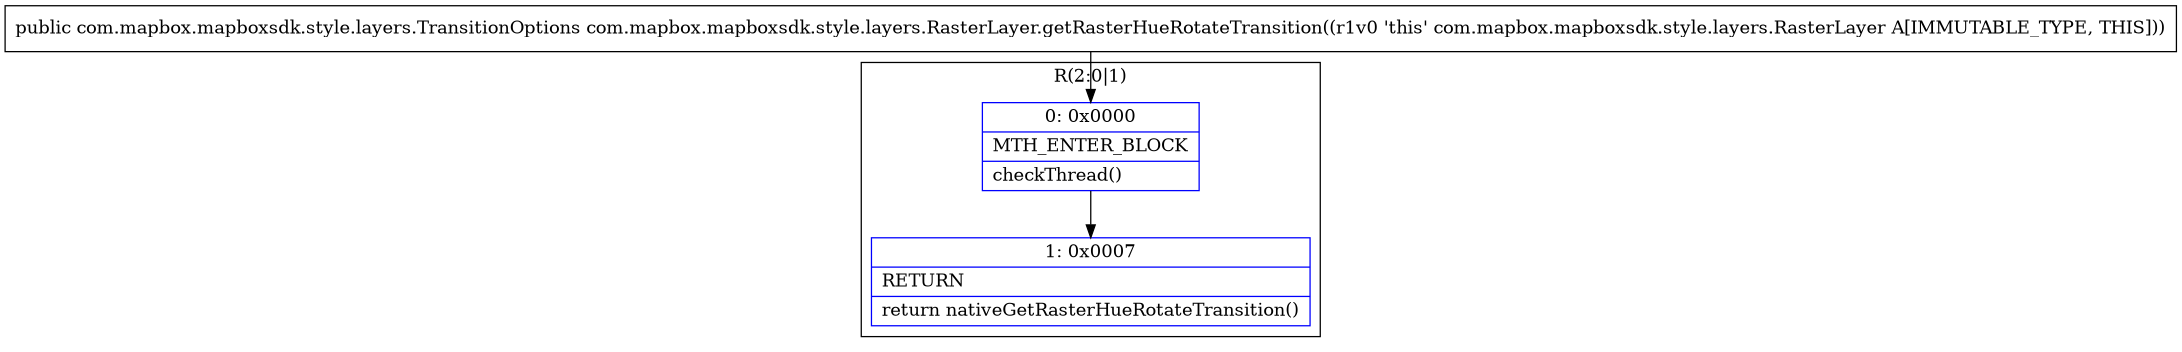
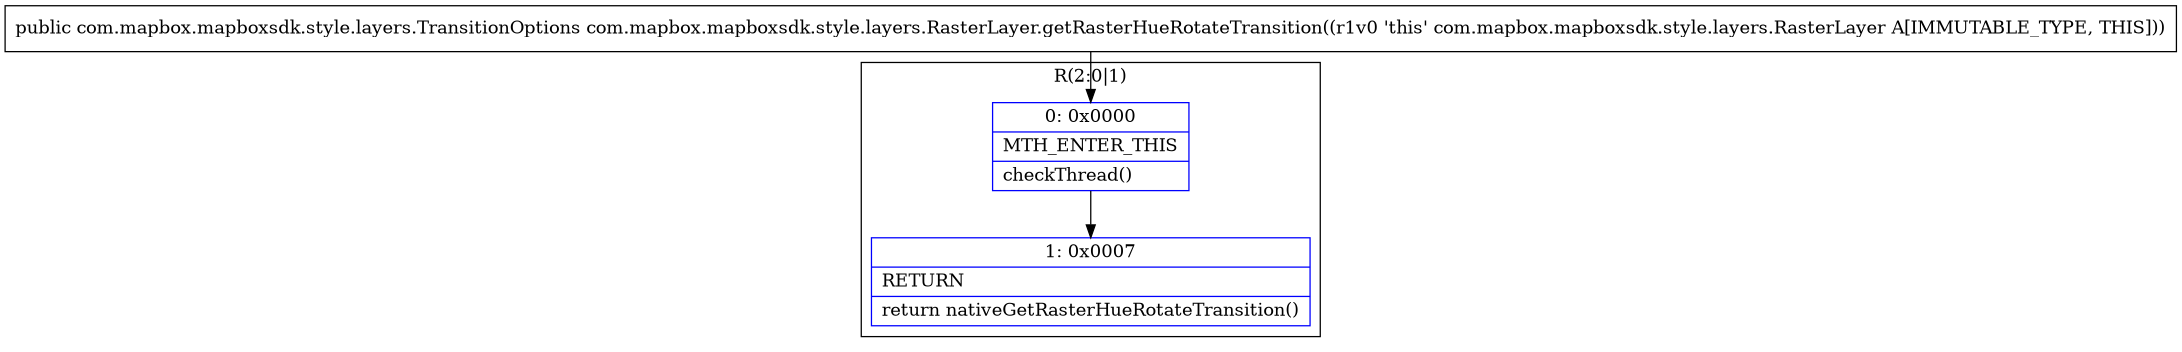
node "0: 0x0000": text "MTH_ENTER_BLOCK" -> "MTH_ENTER_THIS"
